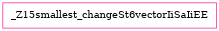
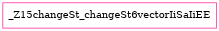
node "_Z15smallest_changeSt6vectorIiSaIiEE": label "_Z15smallest_changeSt6vectorIiSaIiEE" -> "_Z15changeSt_changeSt6vectorIiSaIiEE"
